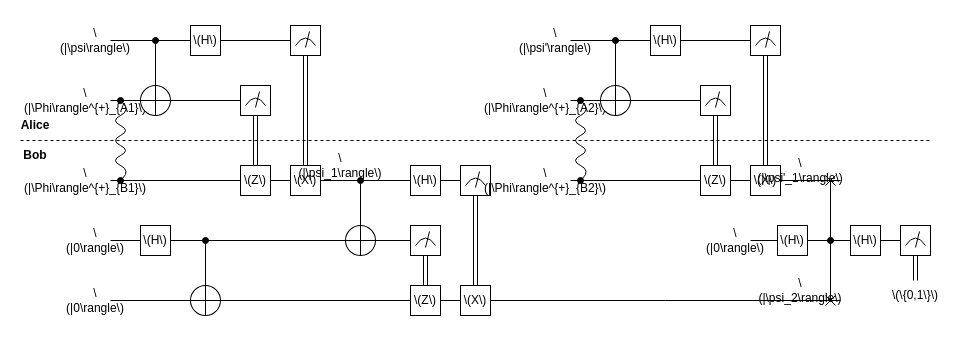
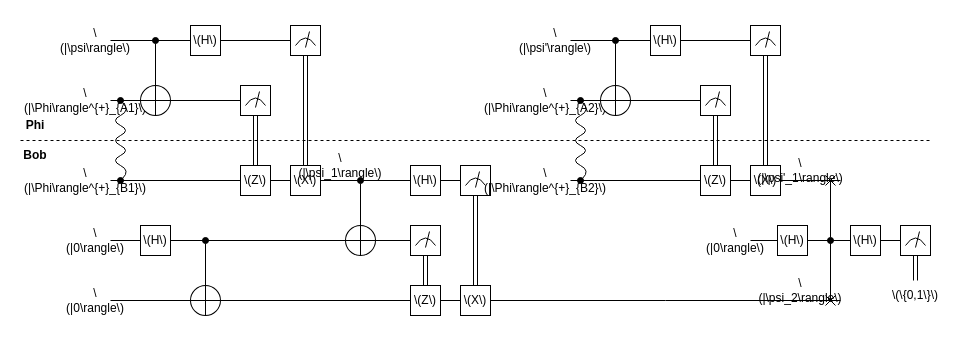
node "Alice": label "Alice" -> "Phi"
